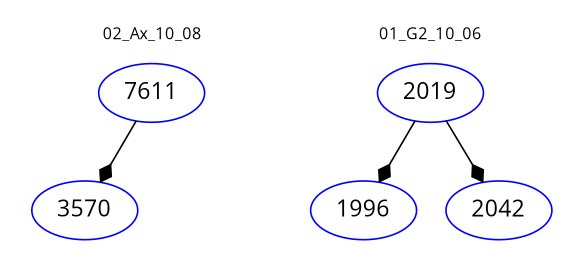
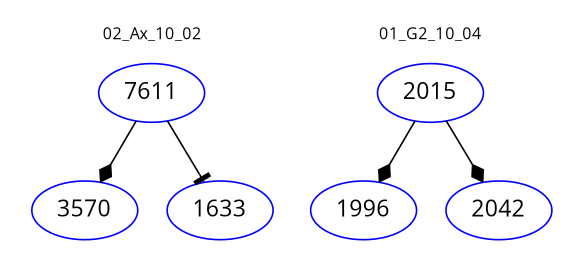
cluster "02_Ax_10_08": label "02_Ax_10_08" -> "02_Ax_10_02"
cluster "01_G2_10_06": label "01_G2_10_06" -> "01_G2_10_04"
node "2019": label "2019" -> "2015"
node "1633": added
